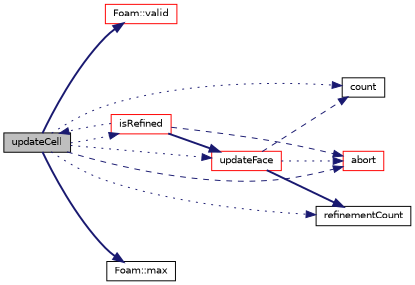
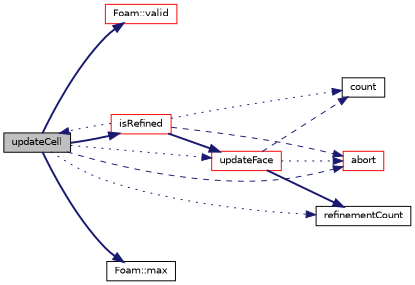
edge "updateCell" -> "count": now "isRefined" -> "count"
edge "updateCell" -> "isRefined": style dotted -> bold
